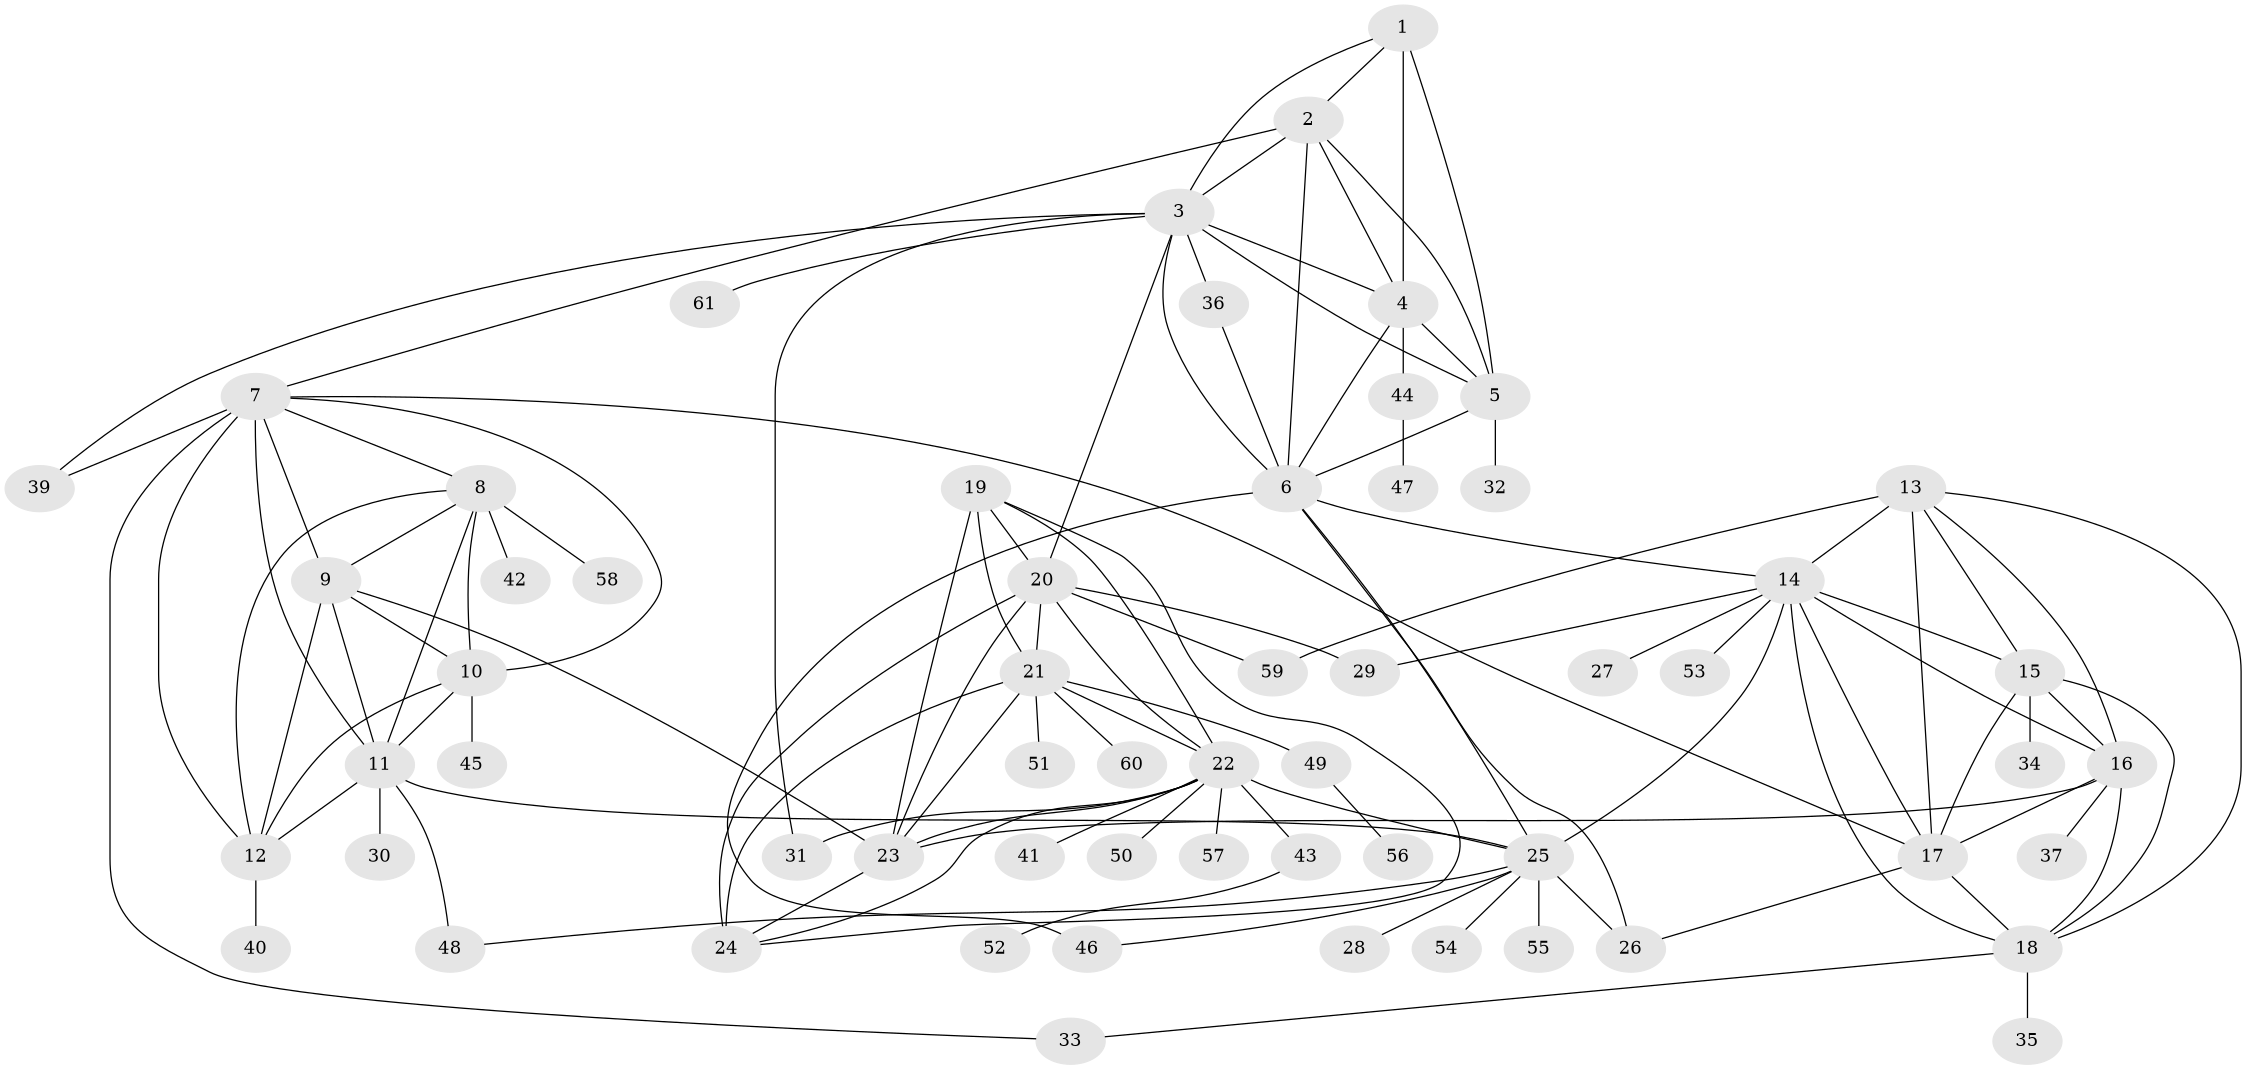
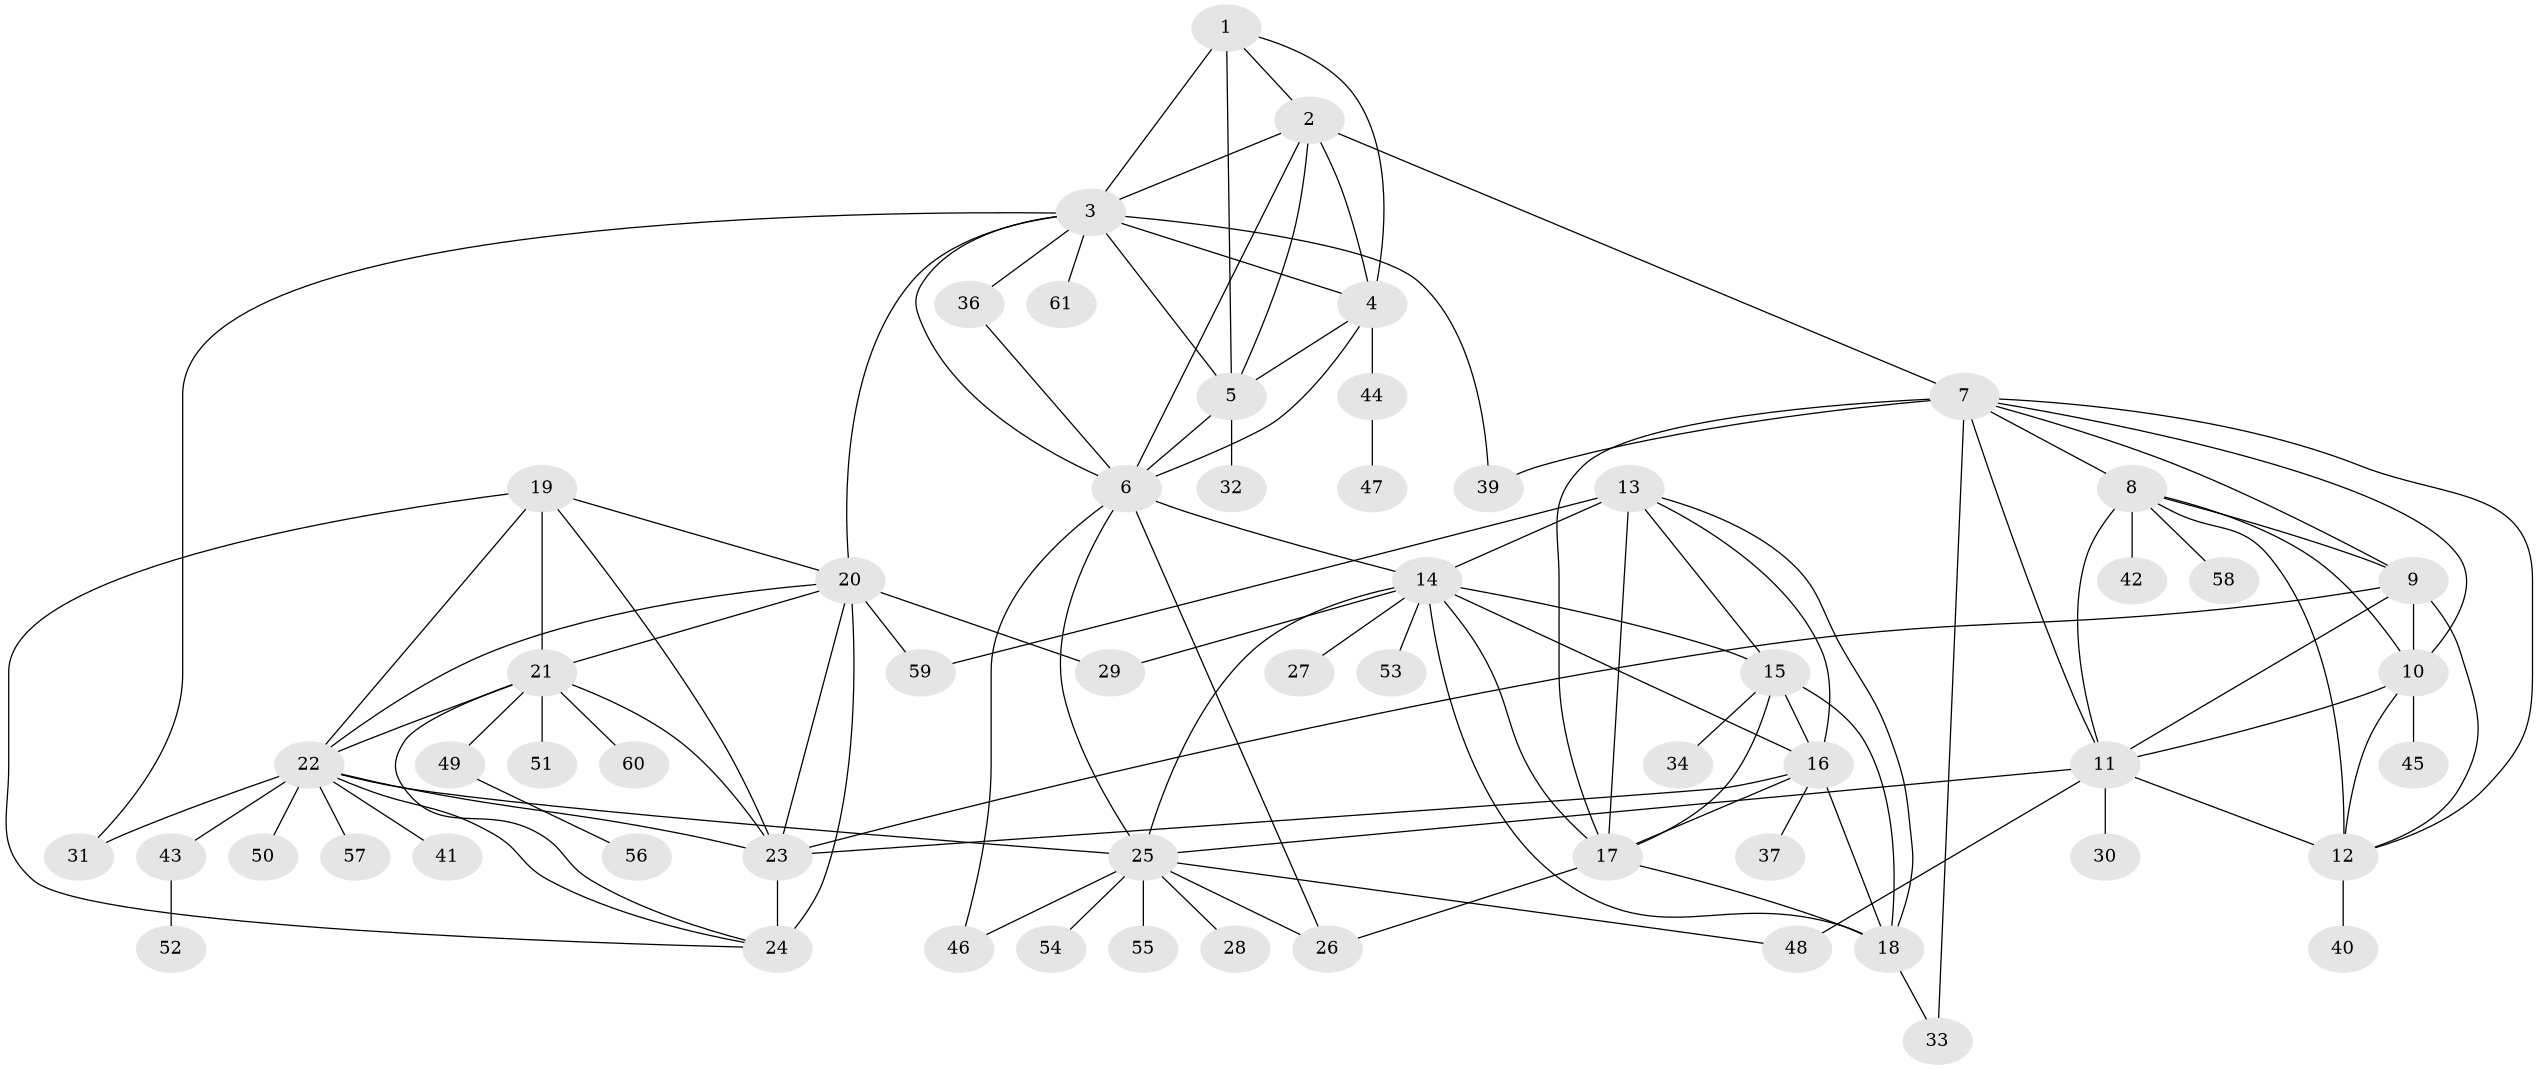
node "35": removed
